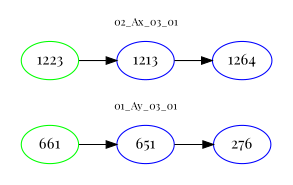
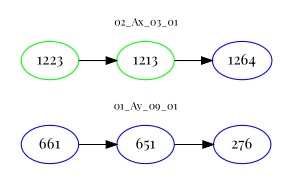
node "1213": color blue -> green
cluster "01_Ay_03_01": label "01_Ay_03_01" -> "01_Ay_09_01"
node "661": color green -> blue
